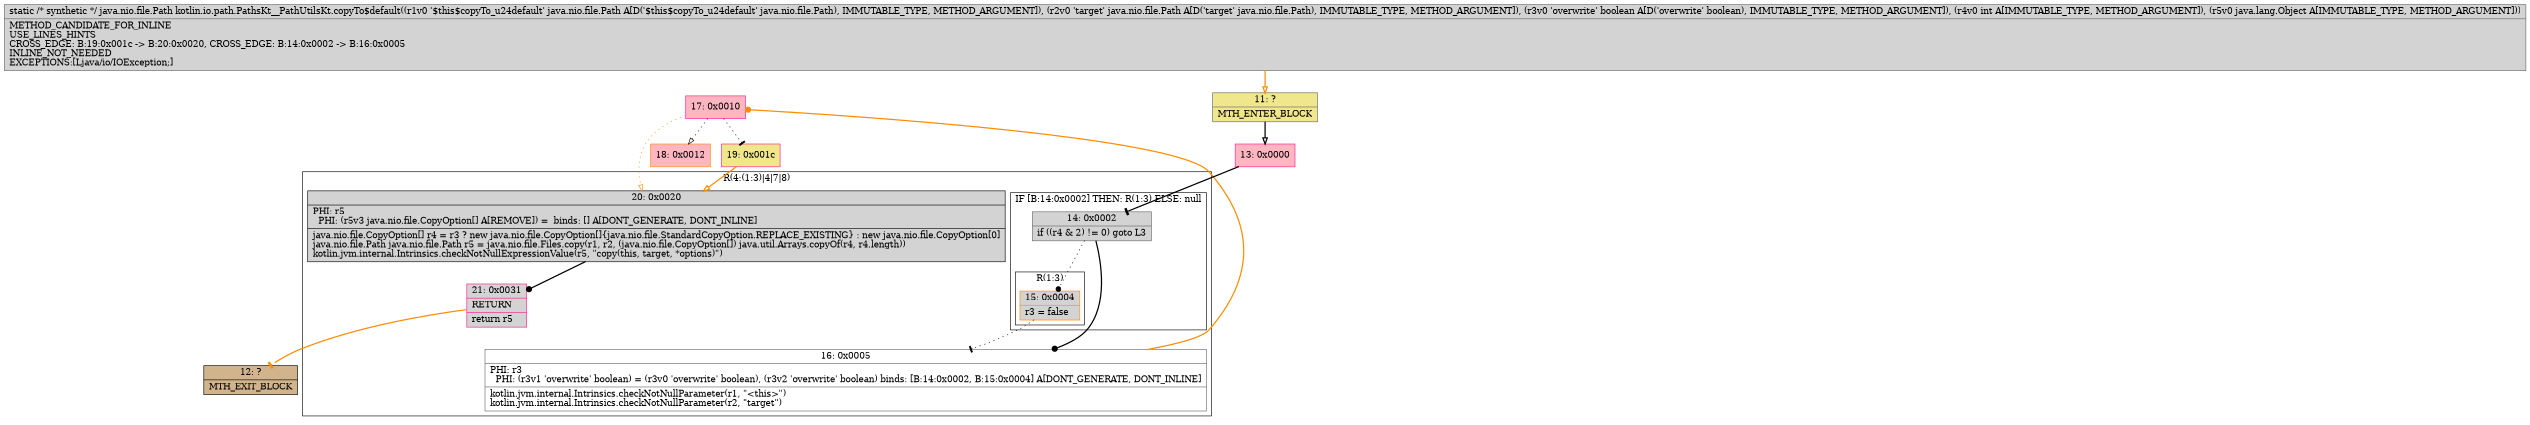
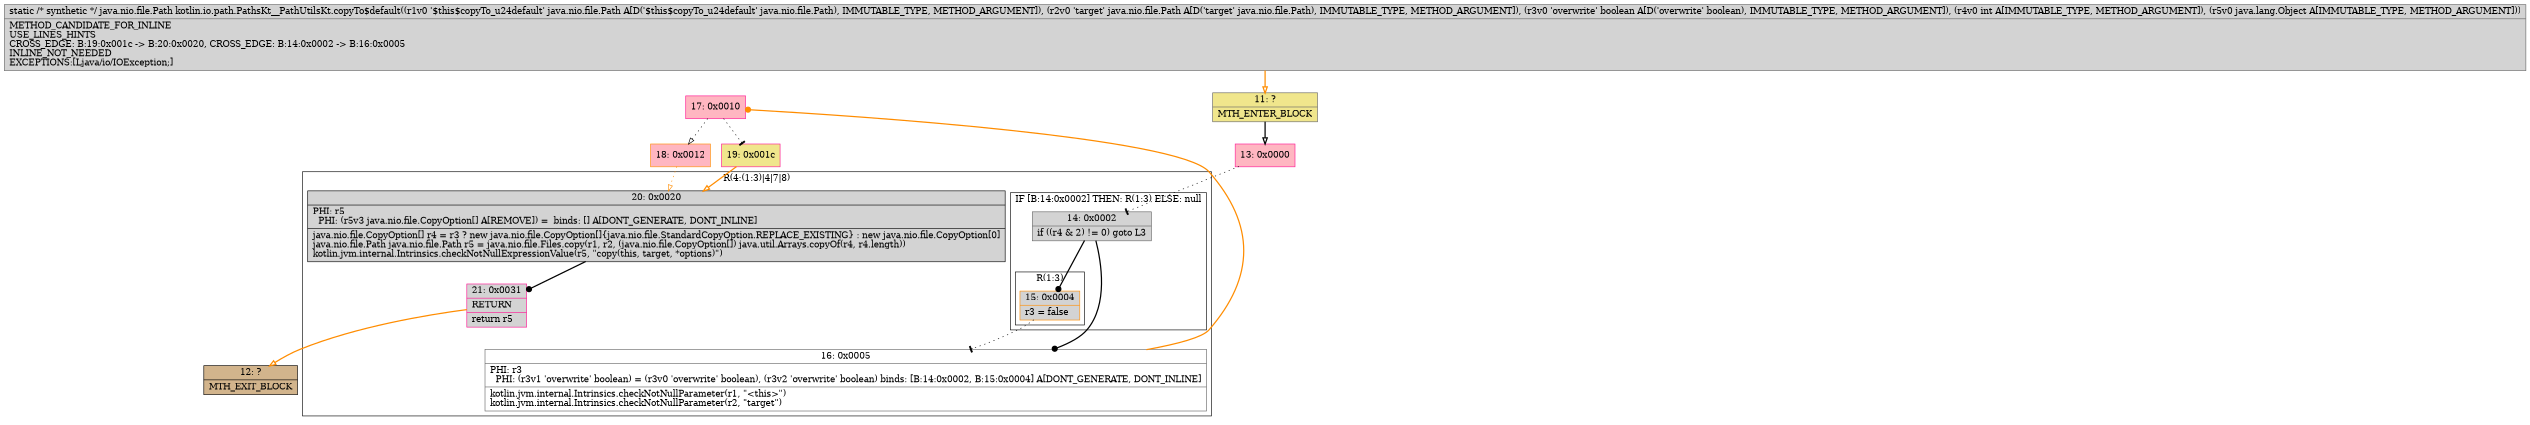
edge "17: 0x0010" -> "20: 0x0020": now "18: 0x0012" -> "20: 0x0020"
edge "13: 0x0000" -> "14: 0x0002": style bold -> dotted
edge "14: 0x0002" -> "15: 0x0004": style dotted -> bold
edge "21: 0x0031" -> "12: ?": arrowhead tee -> onormal
